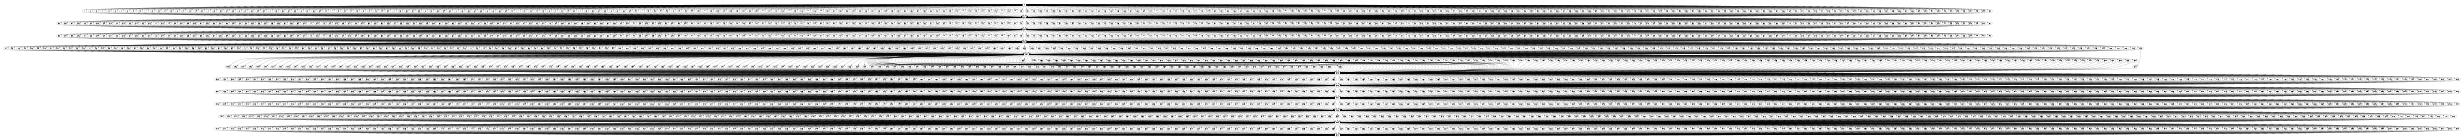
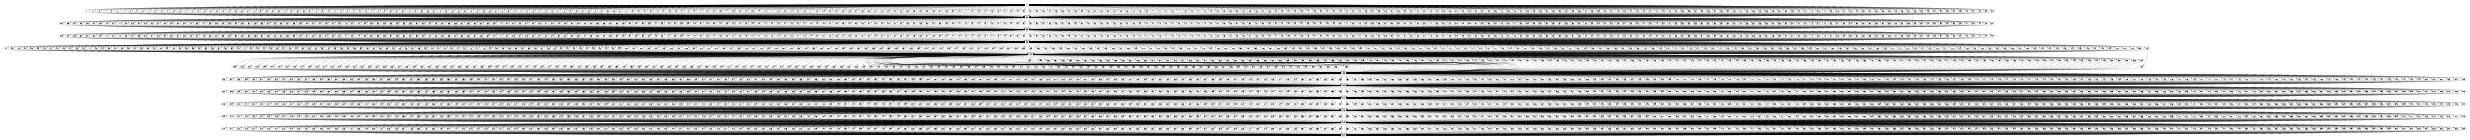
node "960": added
node "2412": added
